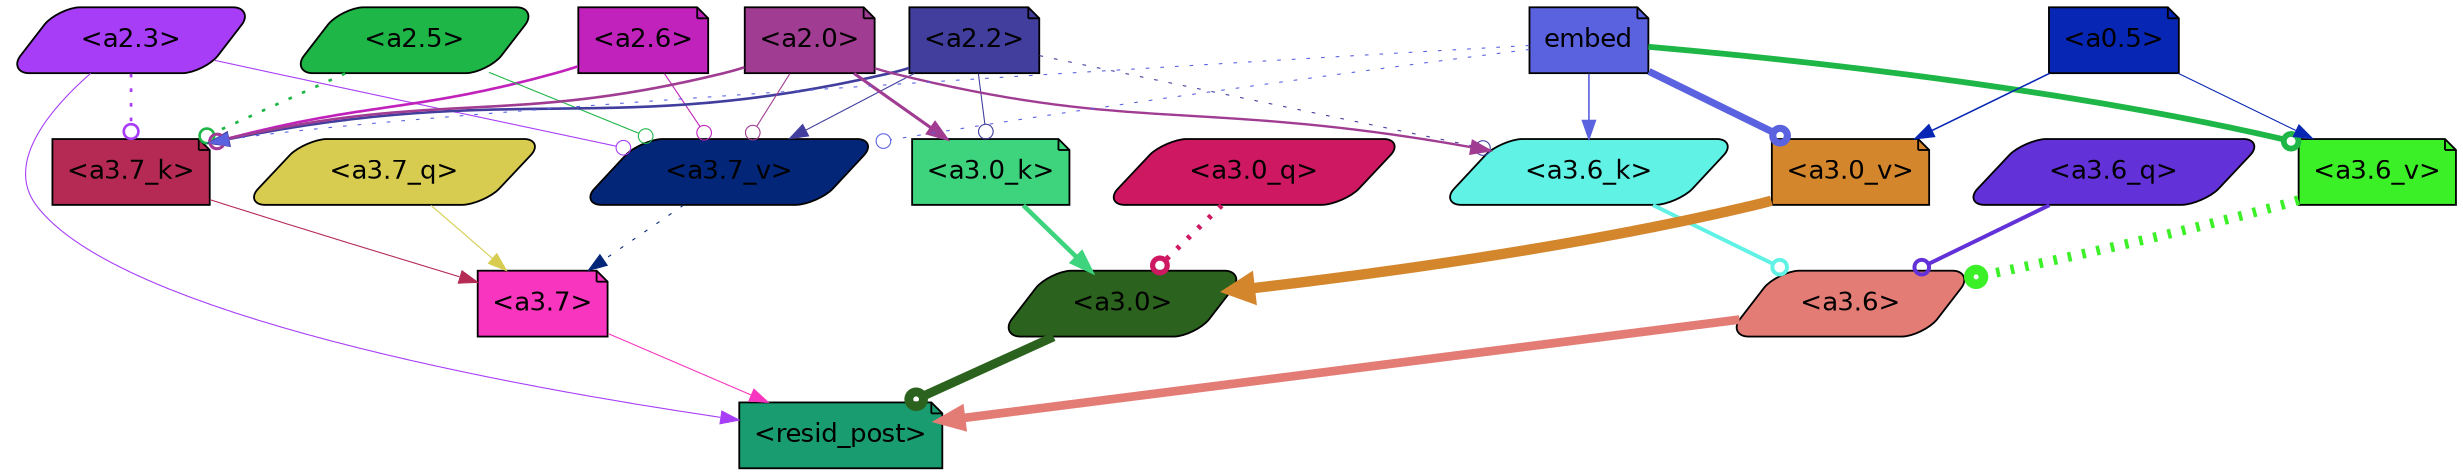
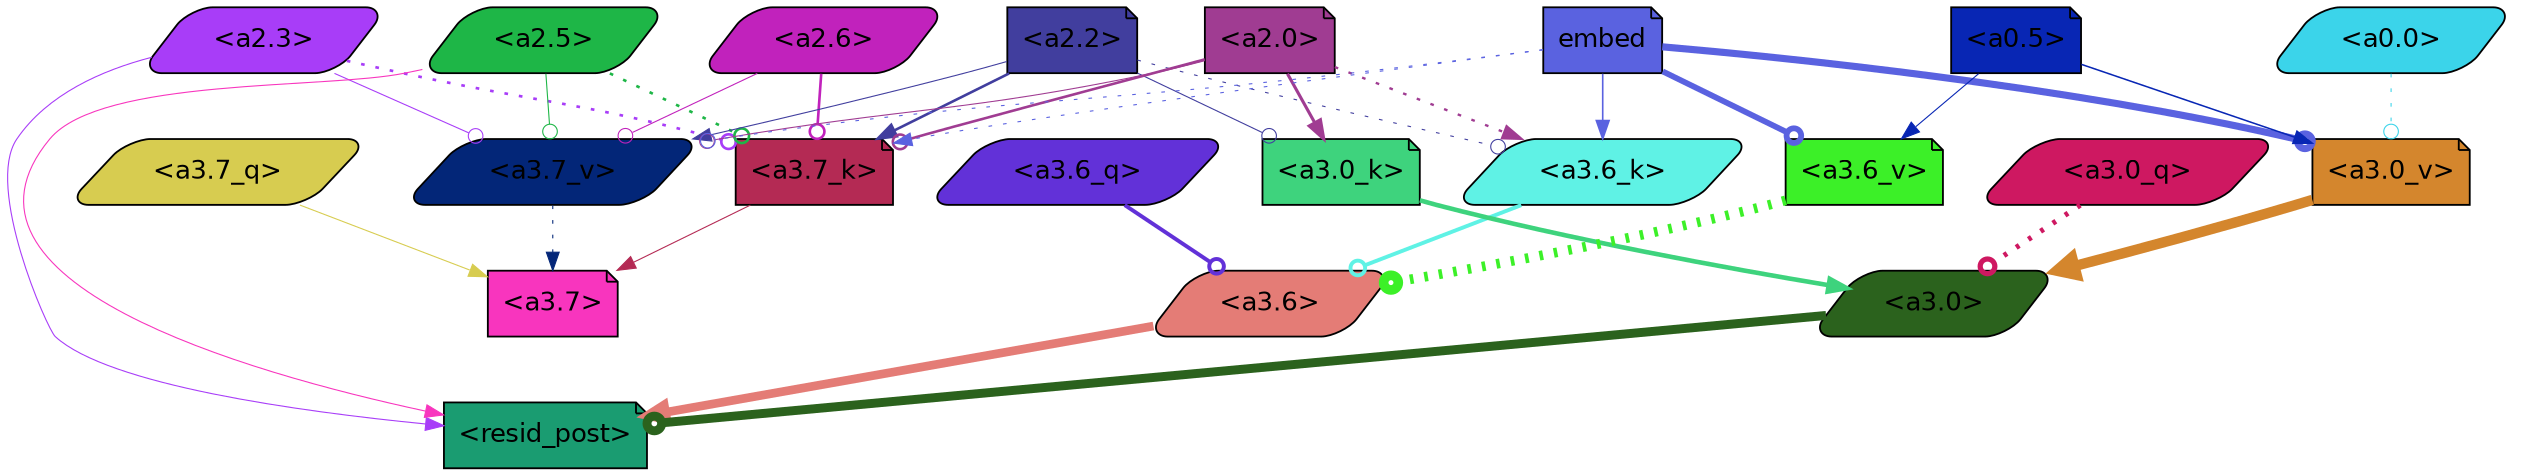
node "<a2.6>": shape note -> parallelogram
node "<a0.0>": added
edge "embed" -> "<a3.6_v>": color #1eb647 -> #5a62e0
edge "<a2.0>" -> "<a3.6_k>": style bold -> dotted
edge "<a3.7>" -> "<resid_post>": now "<a2.5>" -> "<resid_post>"
